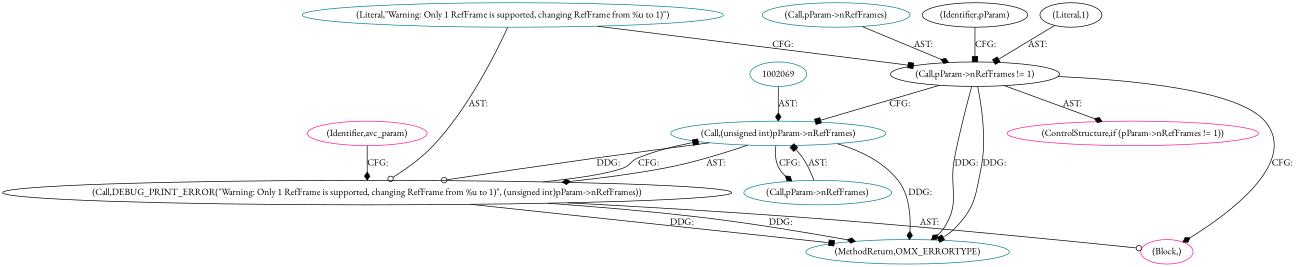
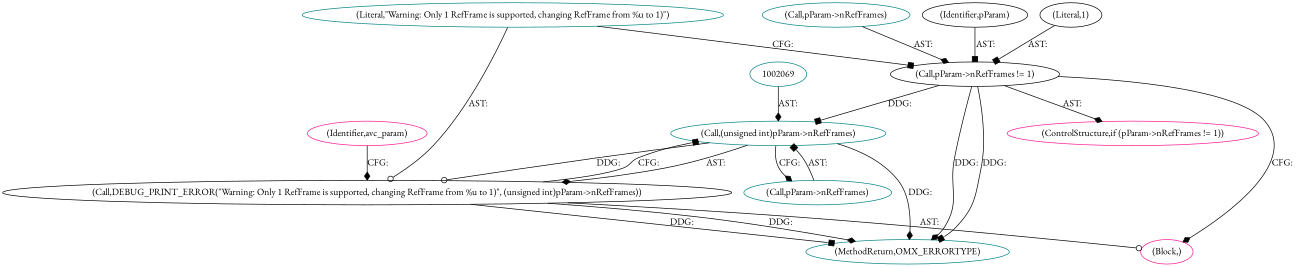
edge "(Identifier,pParam)" -> "(Call,pParam->nRefFrames != 1)": label "CFG: " -> "AST: "
edge "(Call,pParam->nRefFrames != 1)" -> "(Call,(unsigned int)pParam->nRefFrames)": label "CFG: " -> "DDG: "
